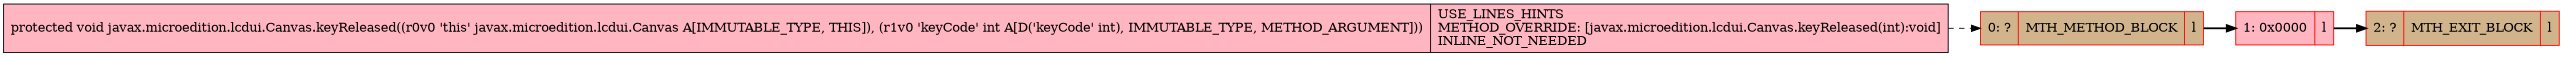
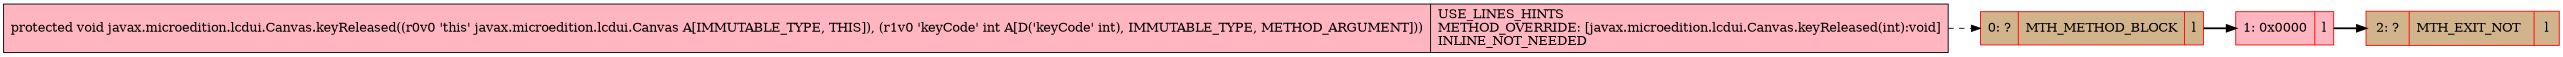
node "2: ?": text "MTH_EXIT_BLOCK" -> "MTH_EXIT_NOT"
